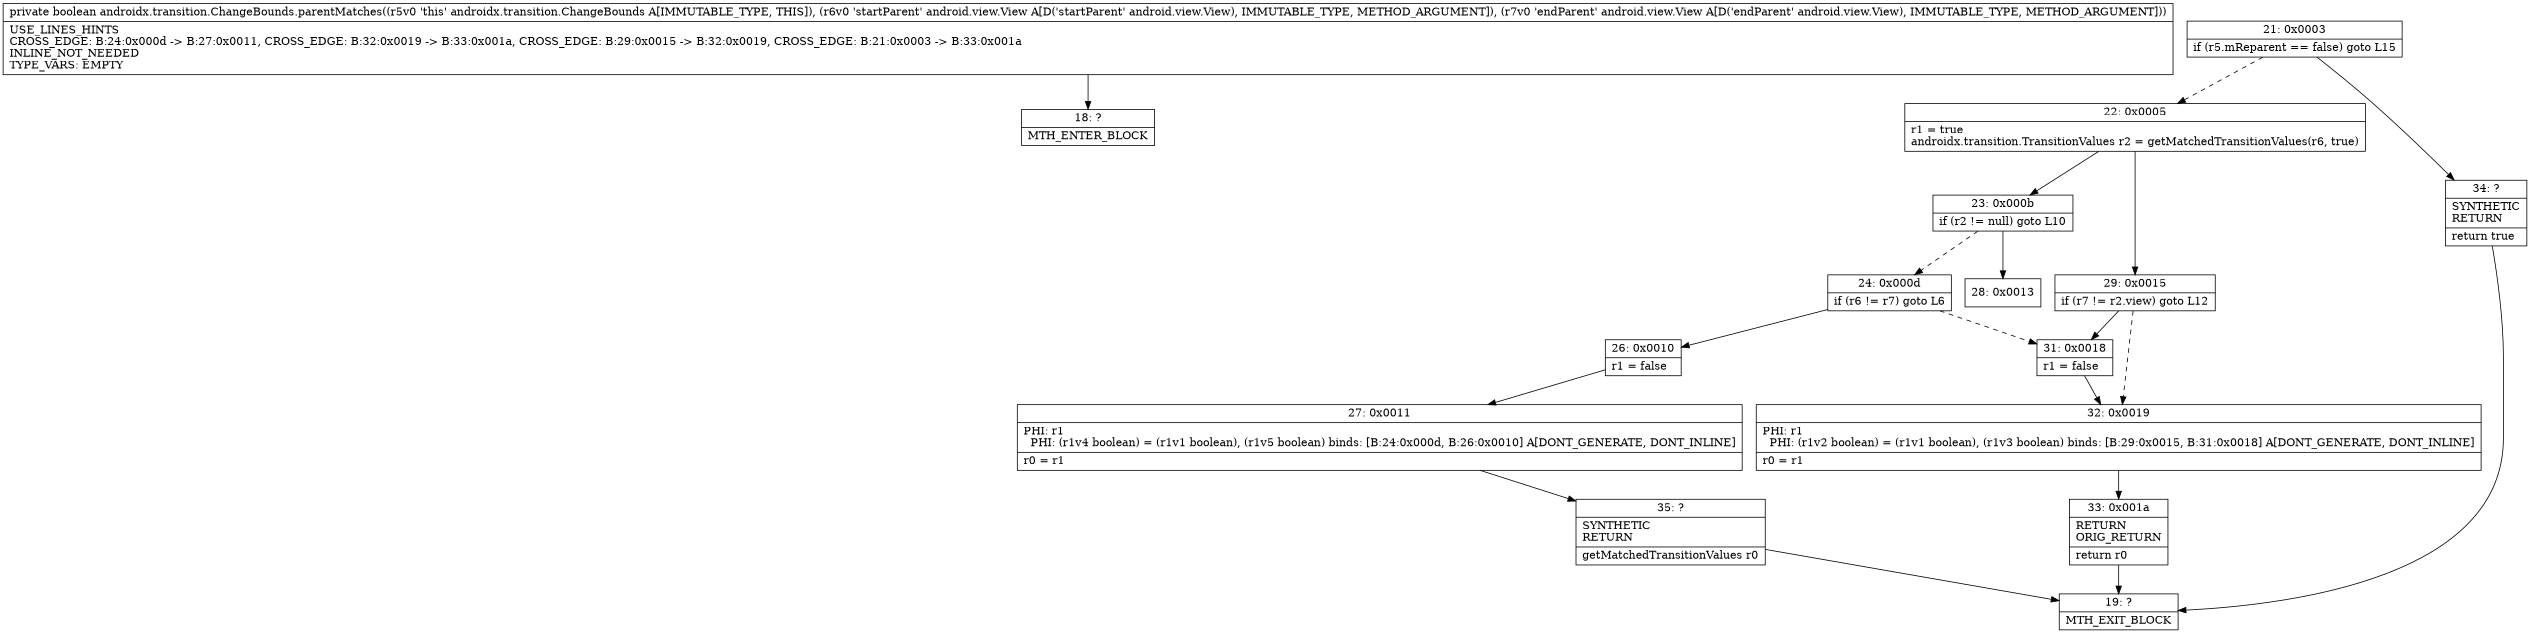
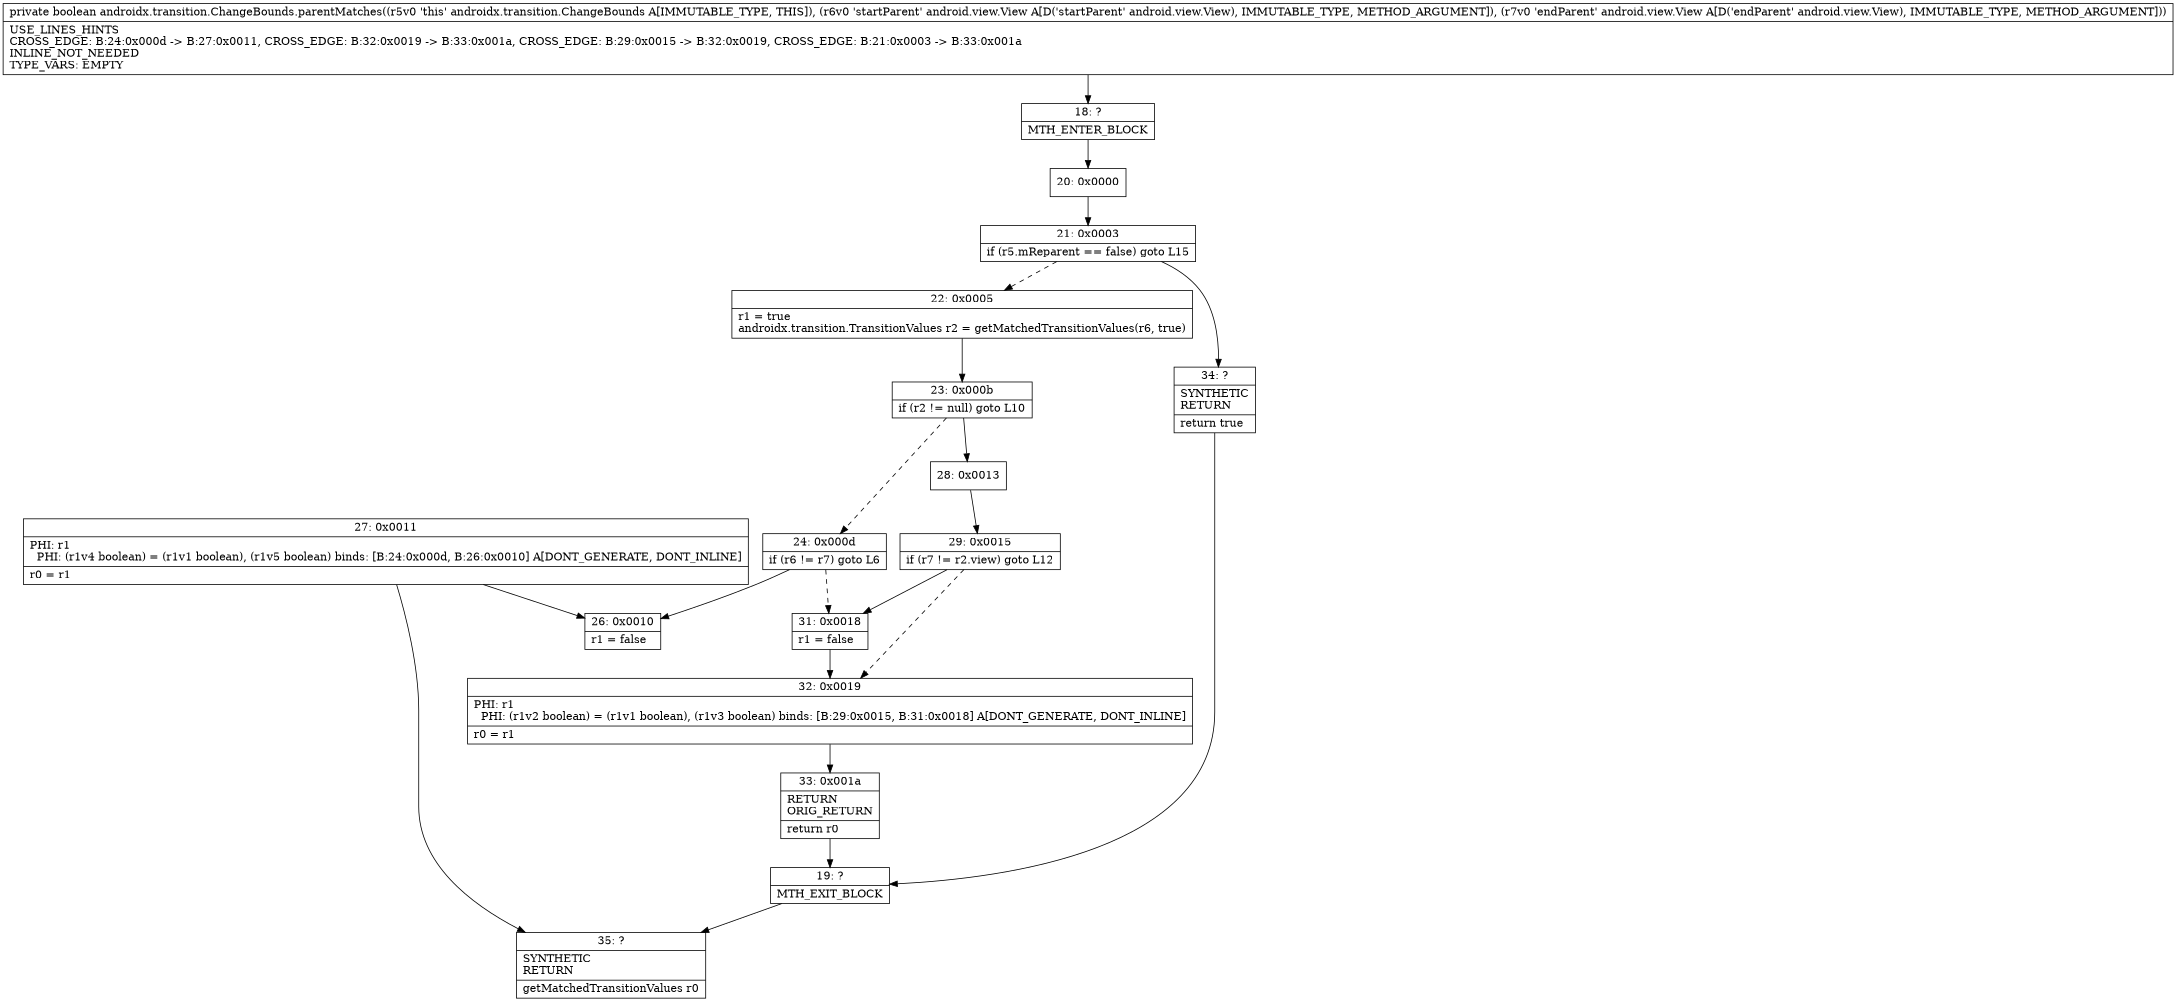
node "20: 0x0000": added
edge "22: 0x0005" -> "29: 0x0015": now "28: 0x0013" -> "29: 0x0015"
edge "26: 0x0010" -> "27: 0x0011": reversed
edge "35: ?" -> "19: ?": reversed
